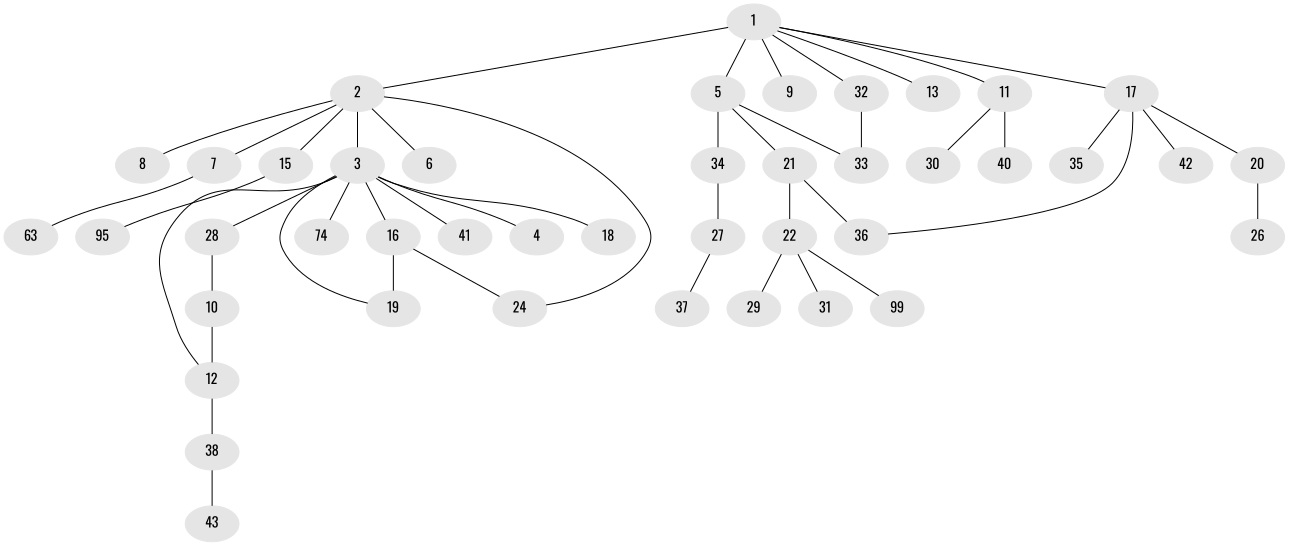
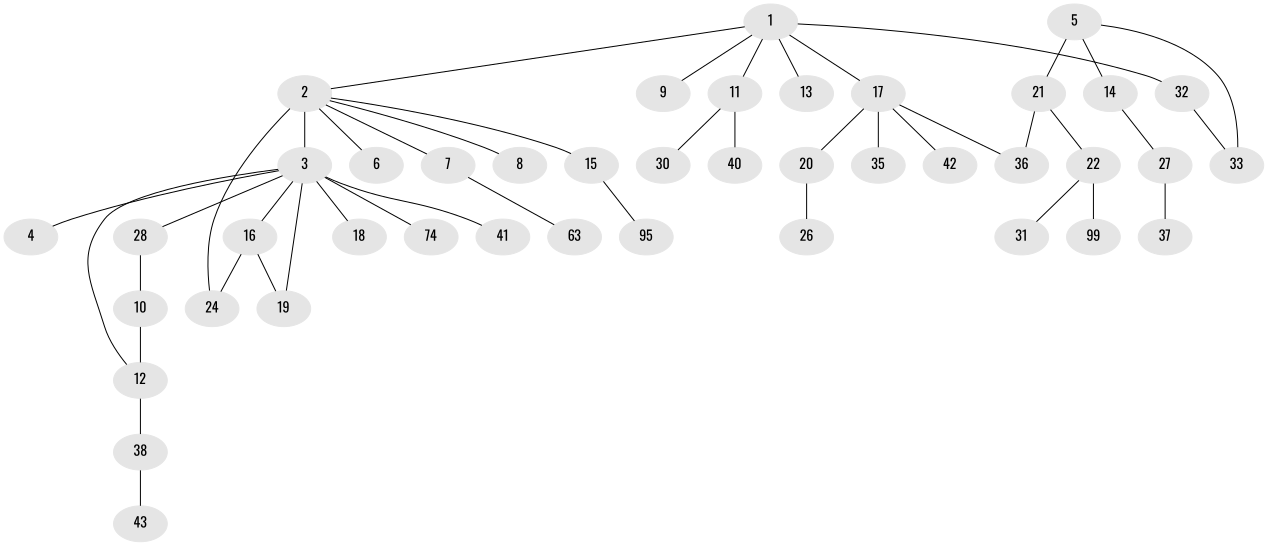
edge "1" -- "5": removed
node "34": label "34" -> "14"
node "29": removed
